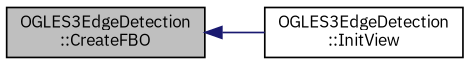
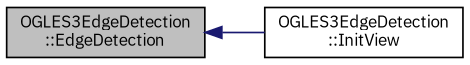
node "OGLES3EdgeDetection ::CreateFBO": label "OGLES3EdgeDetection ::CreateFBO" -> "OGLES3EdgeDetection ::EdgeDetection"
